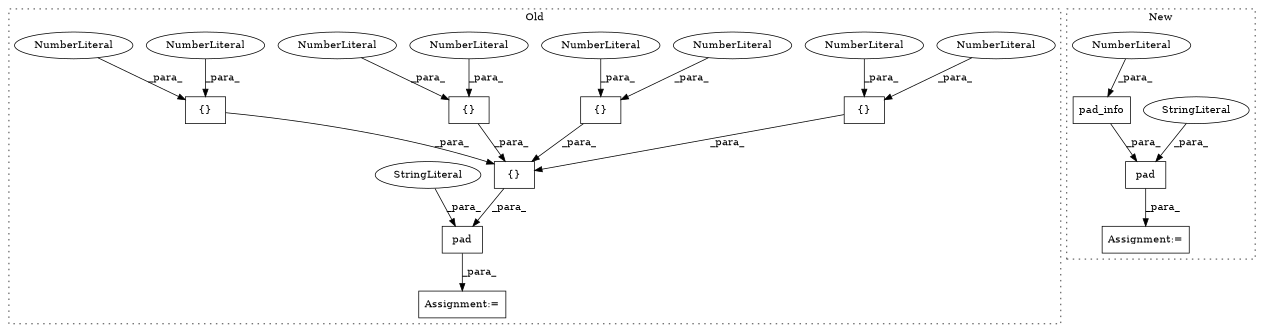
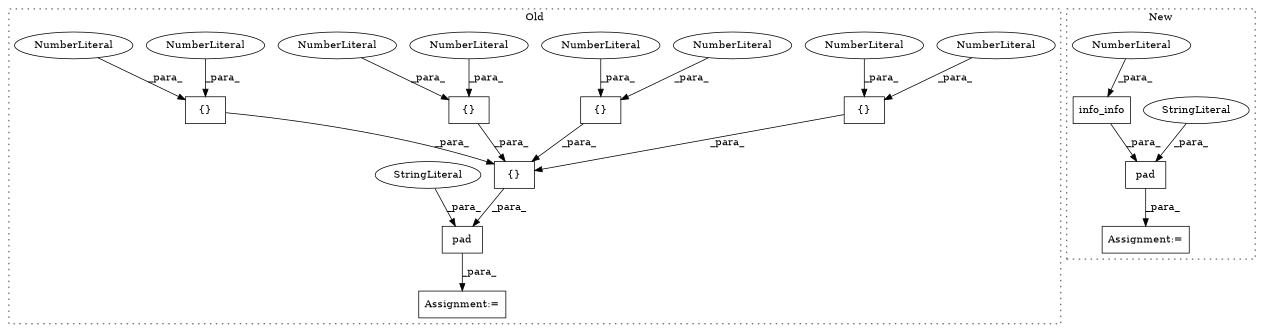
node "pad_info": label "pad_info" -> "info_info"
